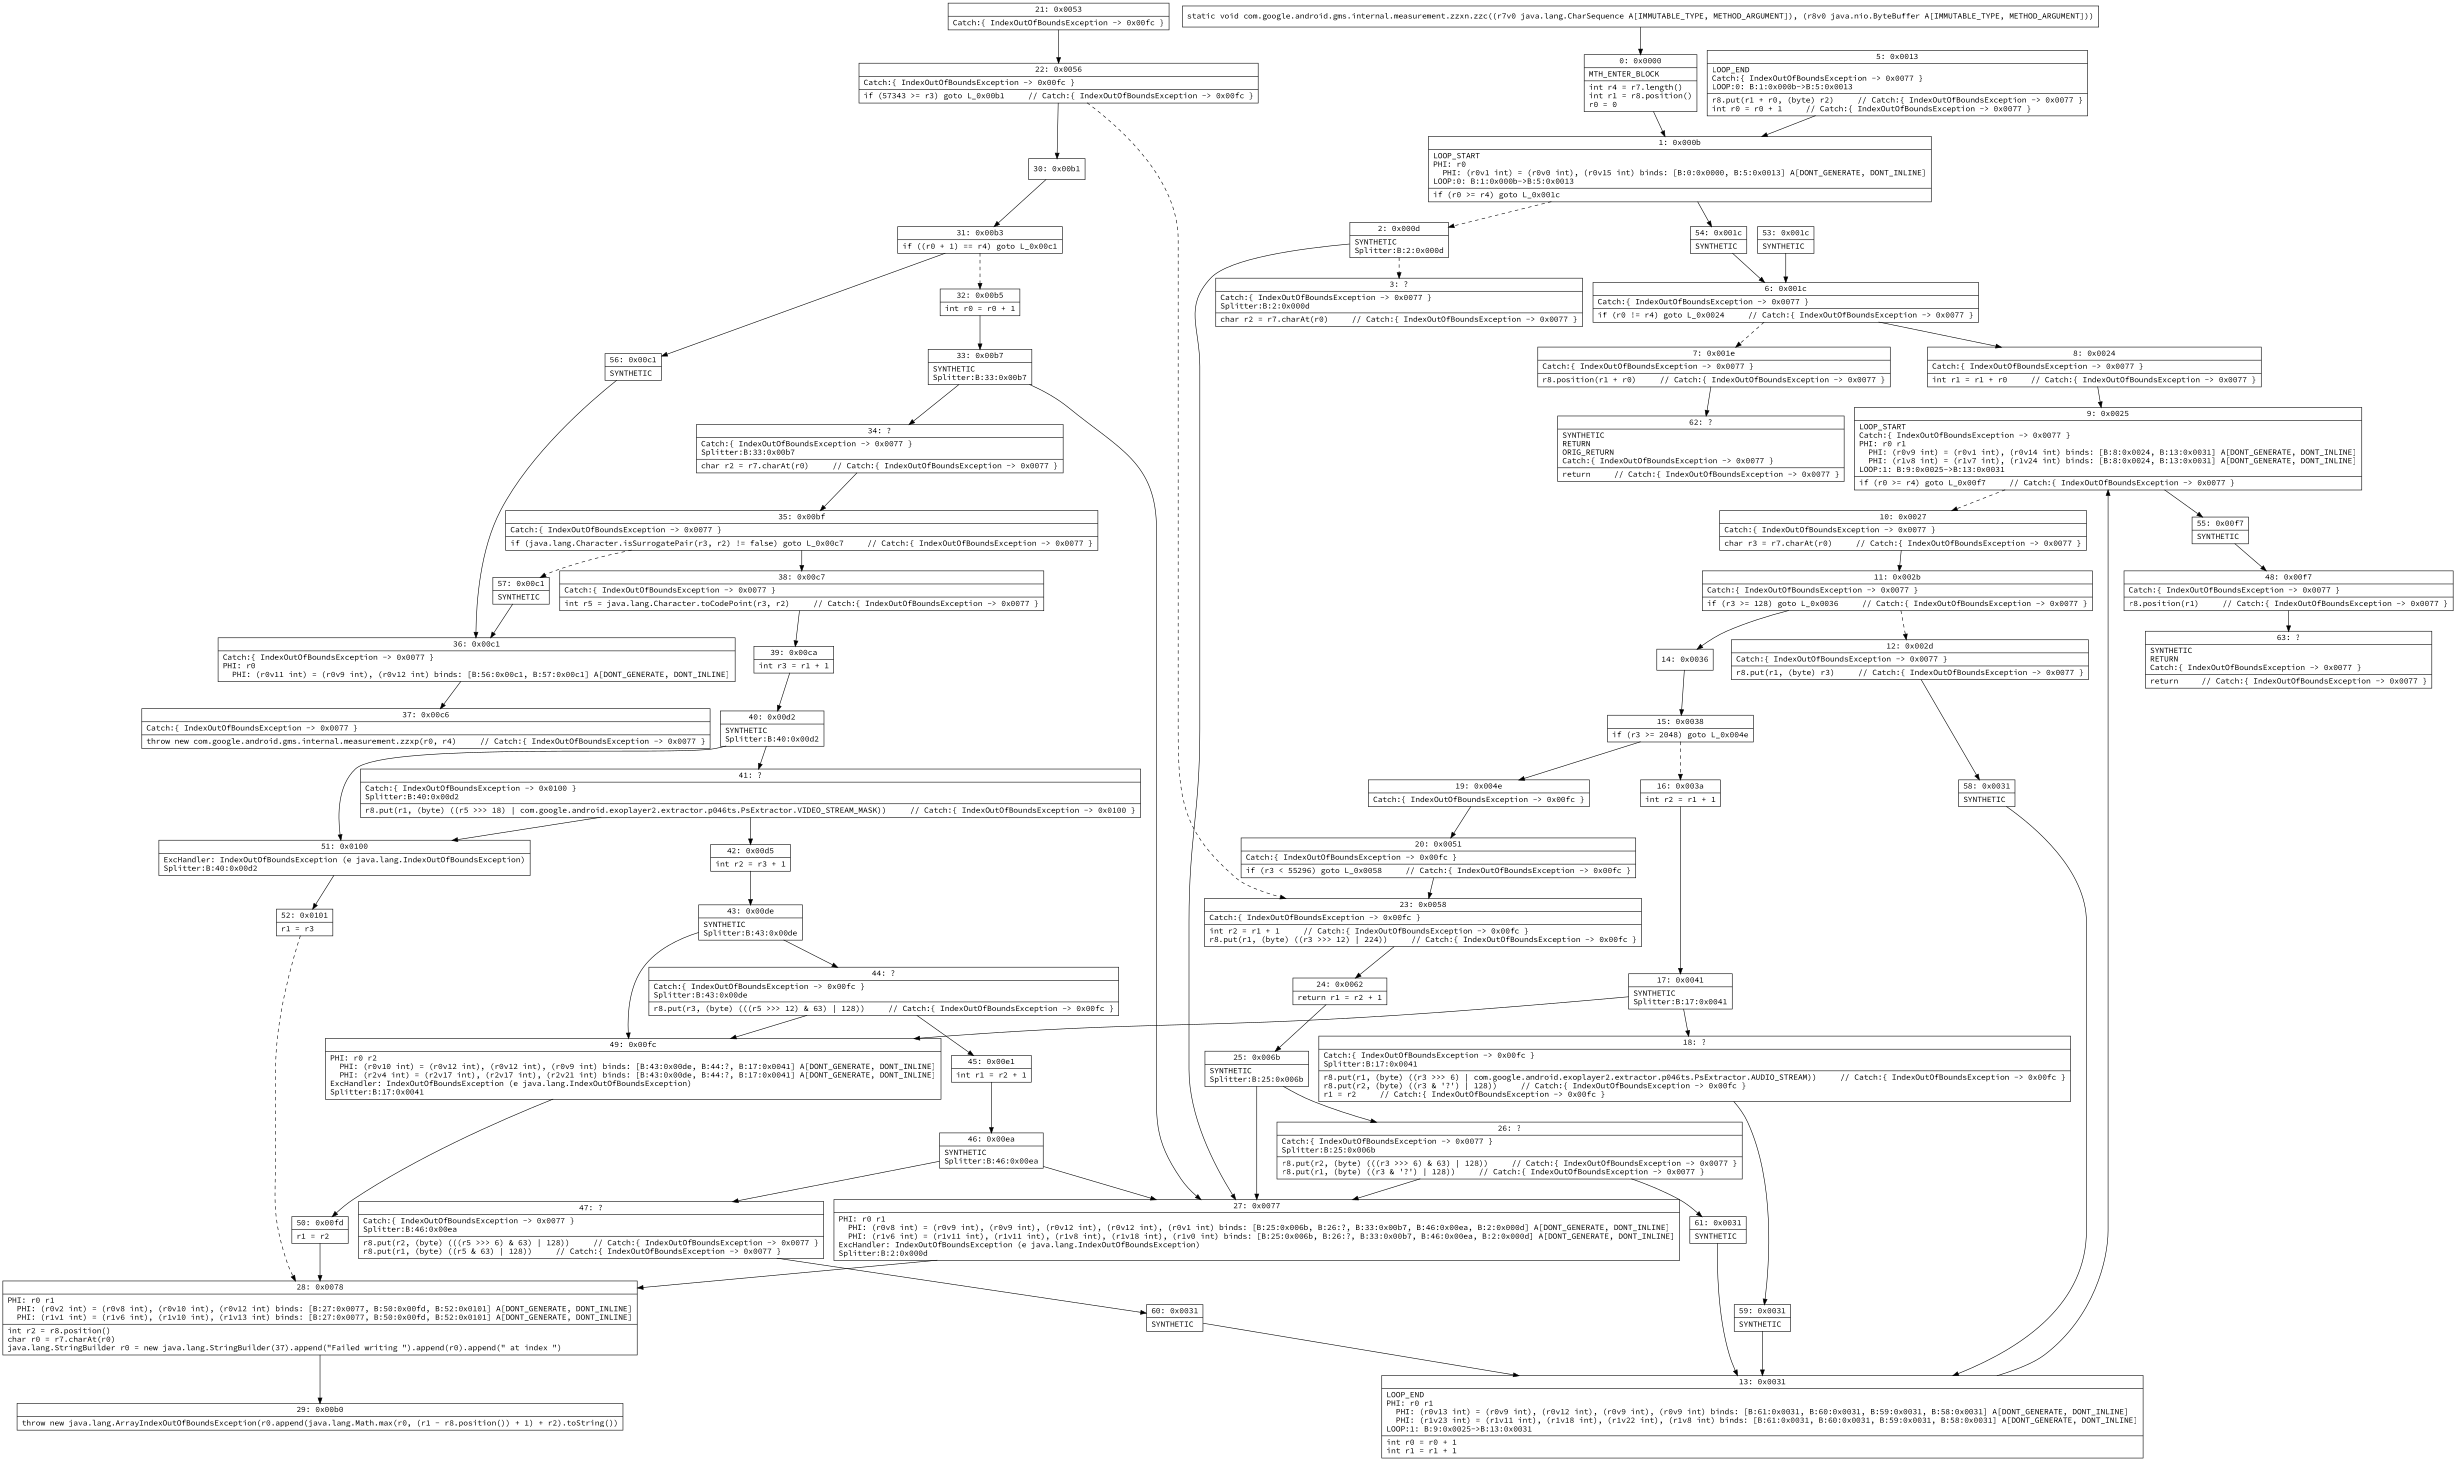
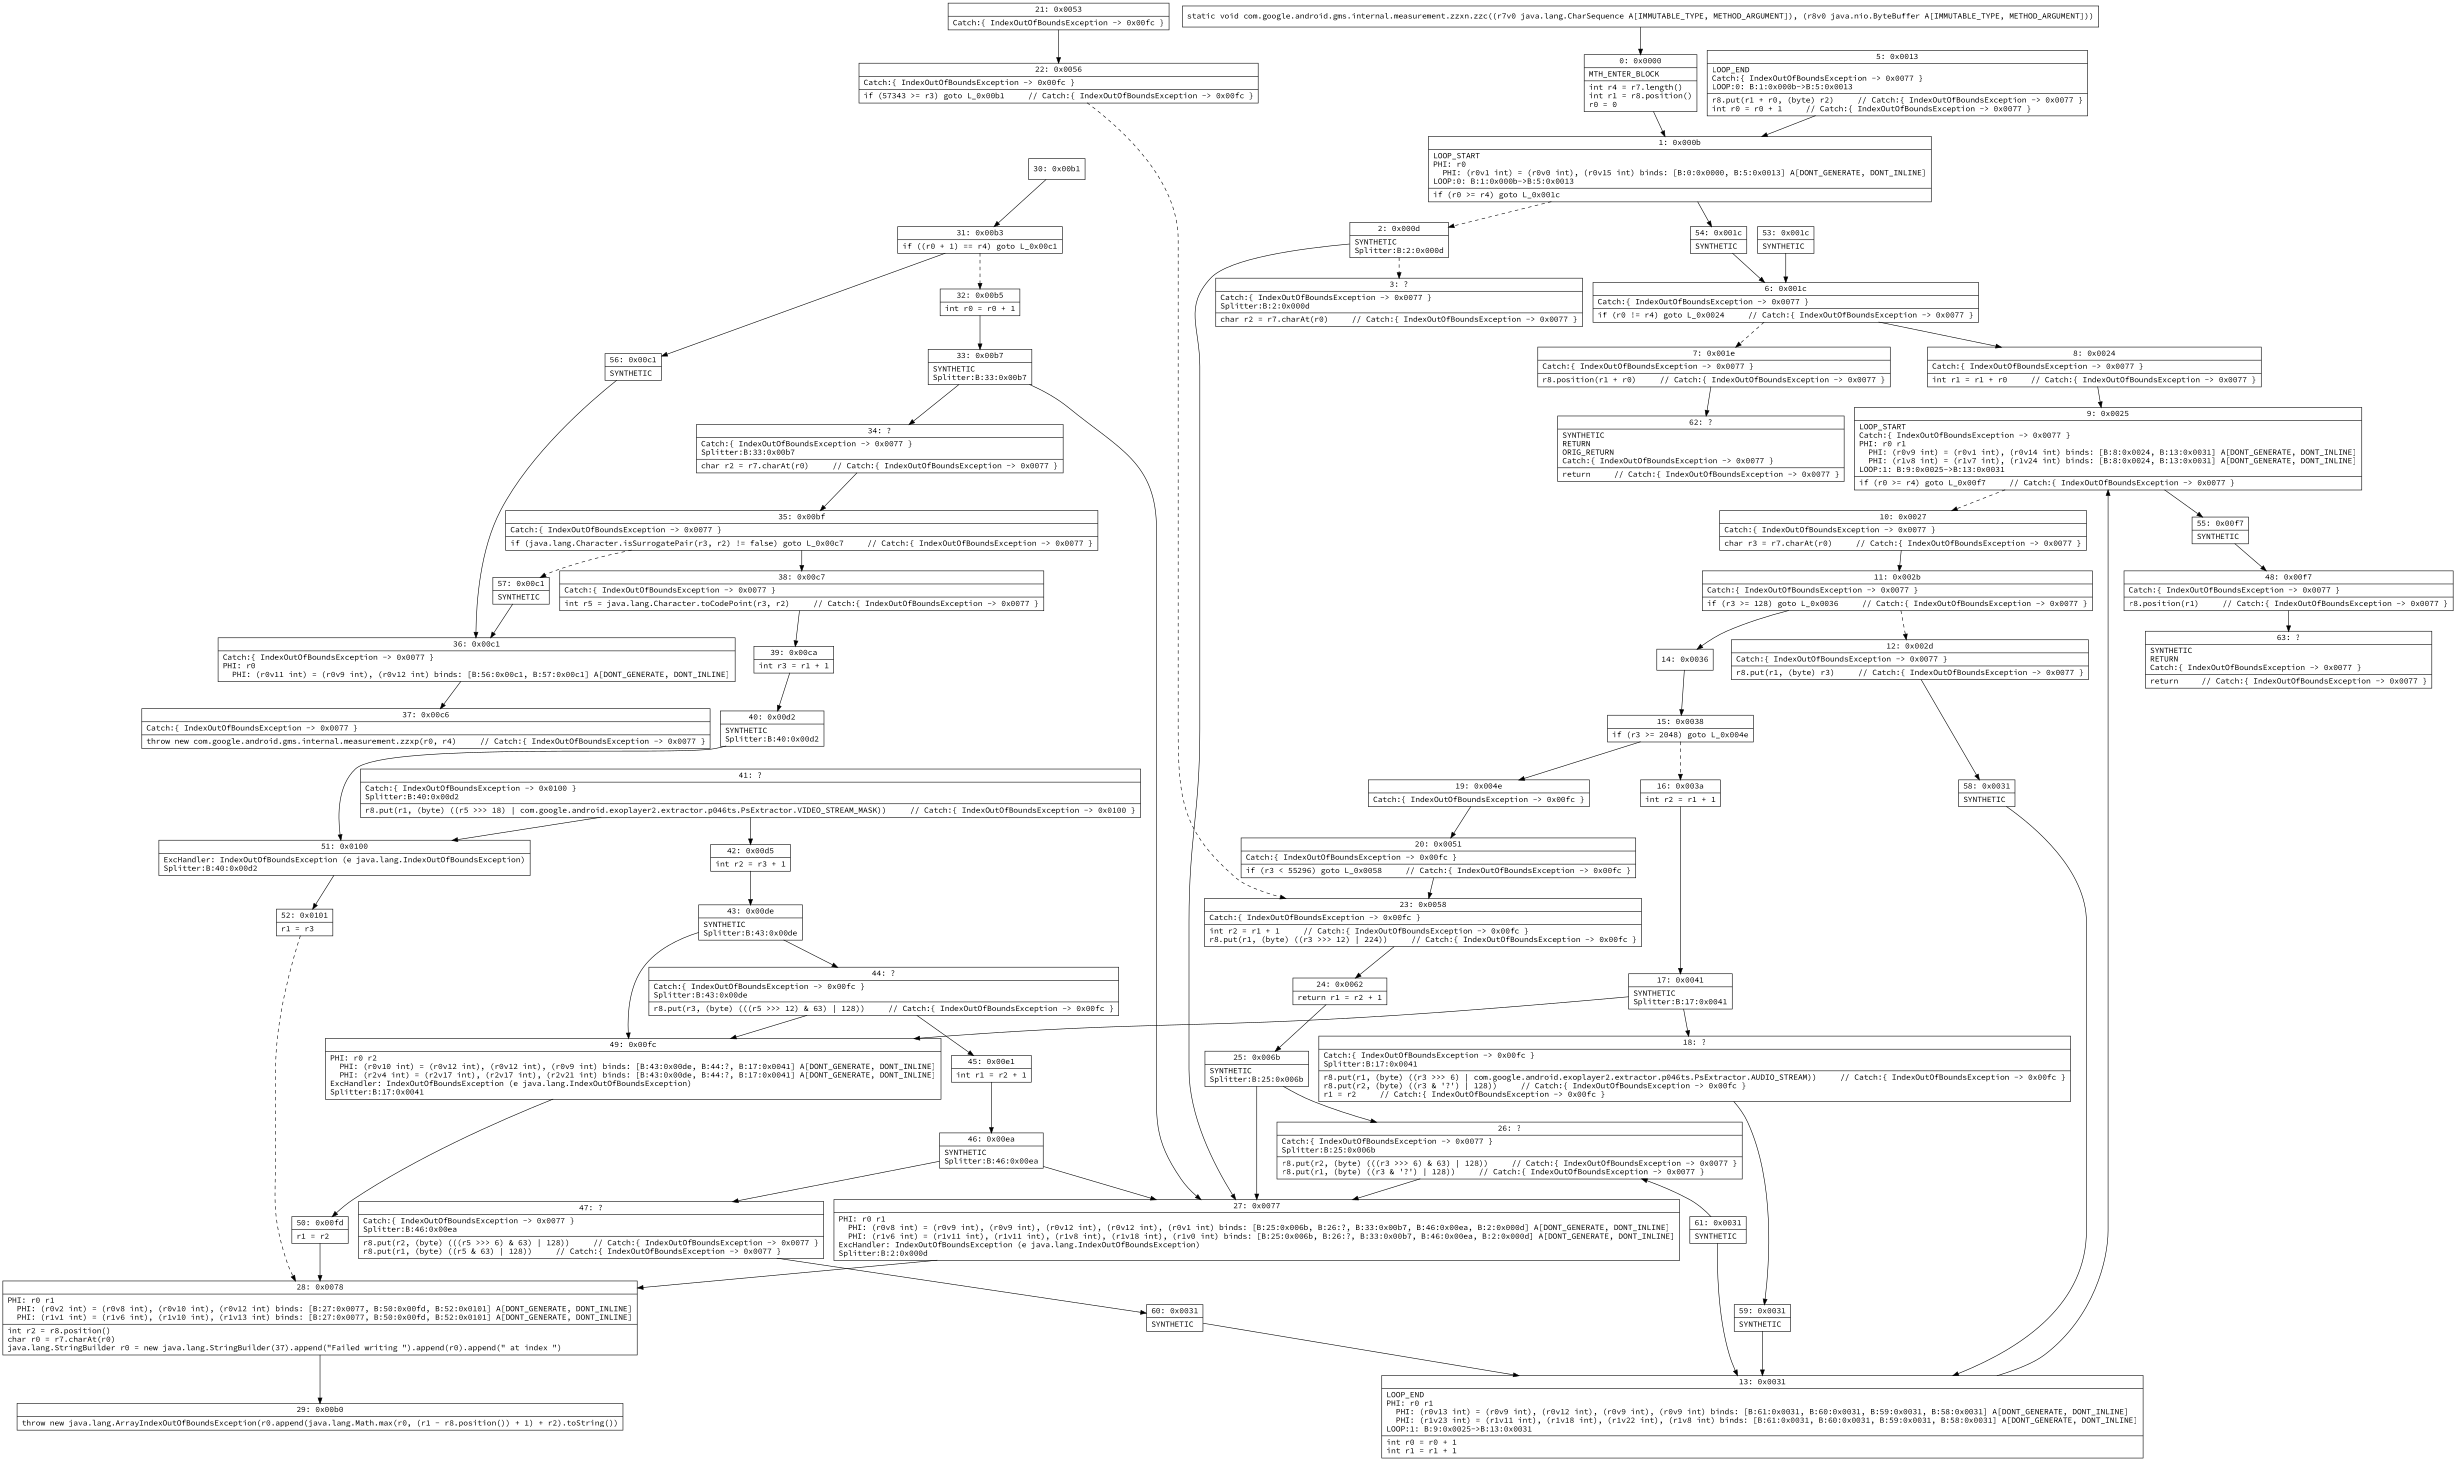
edge "22: 0x0056" -> "30: 0x00b1": removed
edge "40: 0x00d2" -> "41: ?": removed
edge "26: ?" -> "61: 0x0031": reversed
